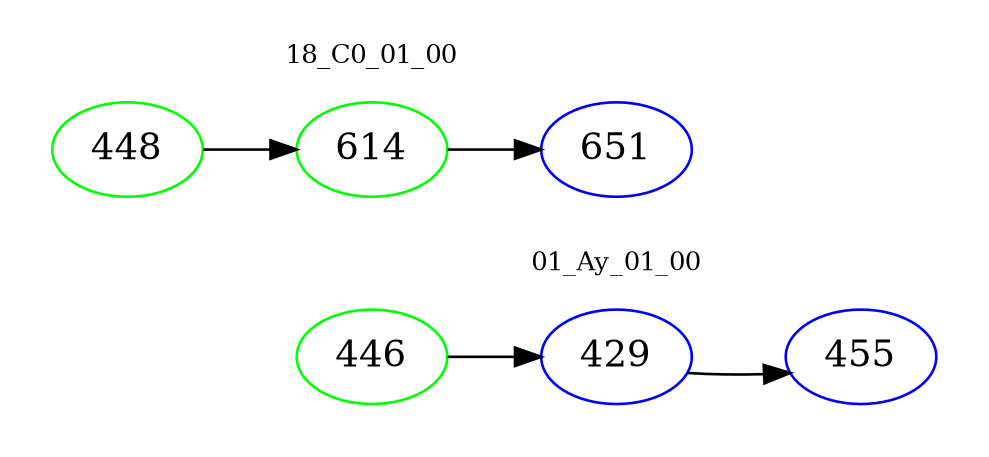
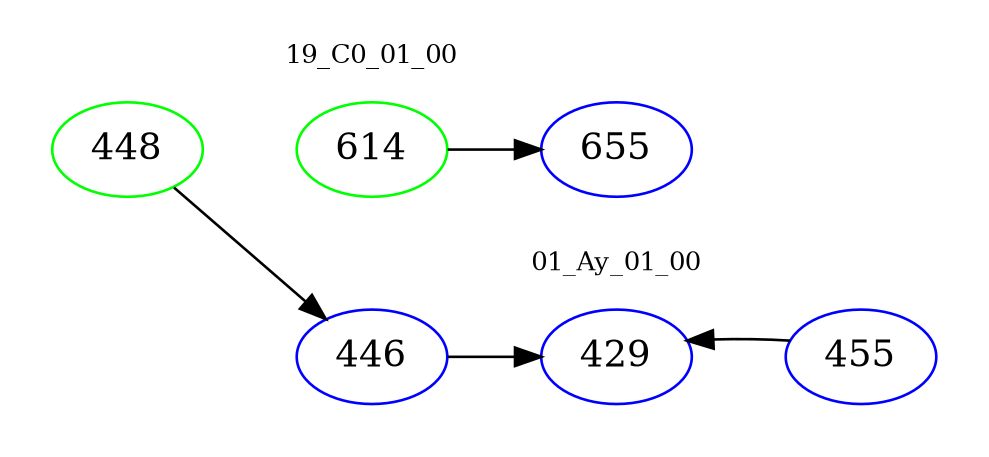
cluster "18_C0_01_00": label "18_C0_01_00" -> "19_C0_01_00"
edge "448" -> "614": now "448" -> "446"
node "651": label "651" -> "655"
node "446": color green -> blue
edge "429" -> "455": reversed
